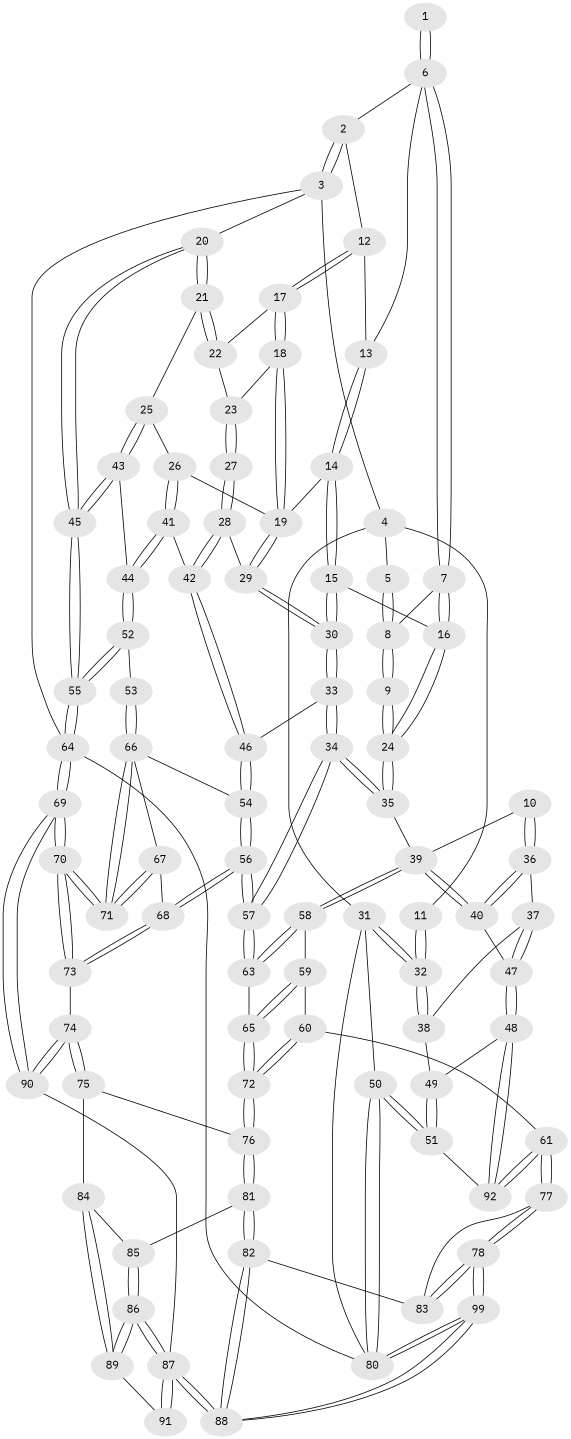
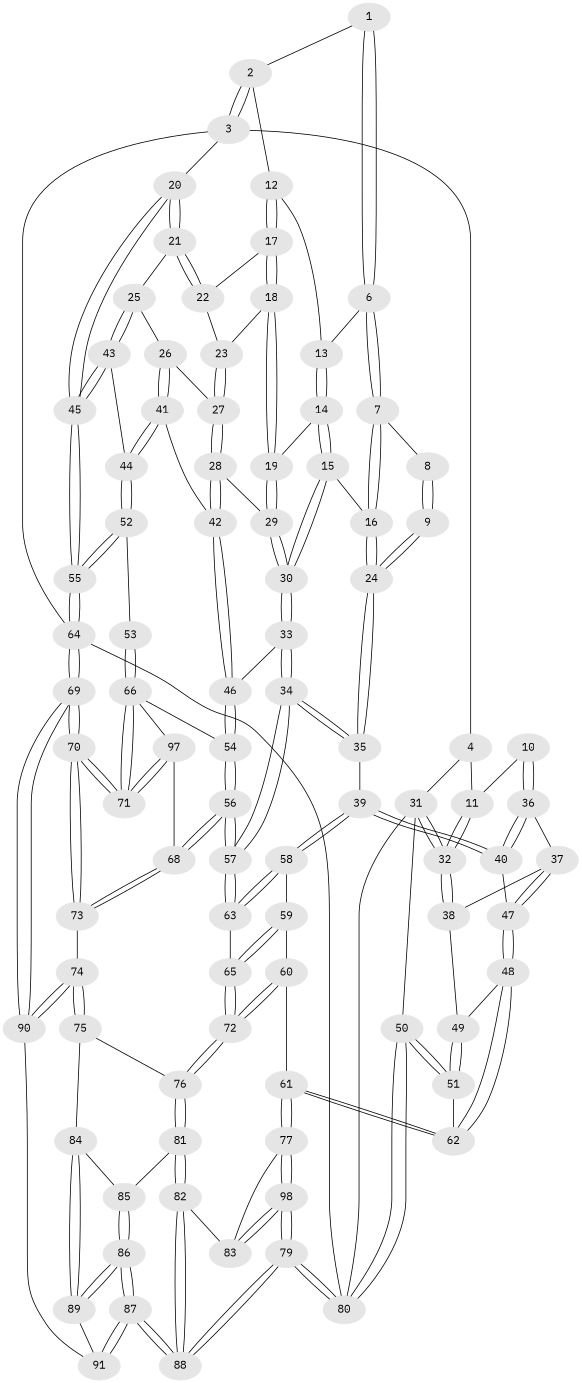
edge "6" -- "2": now "1" -- "2"
edge "26" -- "19": now "26" -- "27"
node "5": removed
edge "10" -- "39": now "10" -- "11"
node "67": label "67" -> "97"
edge "90" -- "87": now "90" -- "91"
node "92": label "92" -> "62"
node "78": label "78" -> "98"
node "99": label "99" -> "79"
